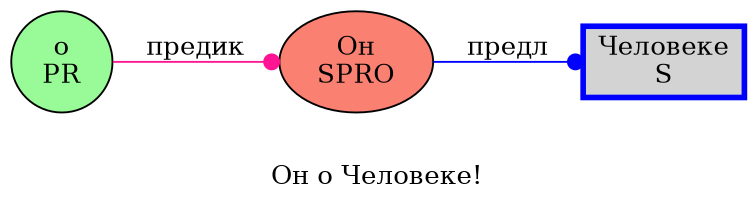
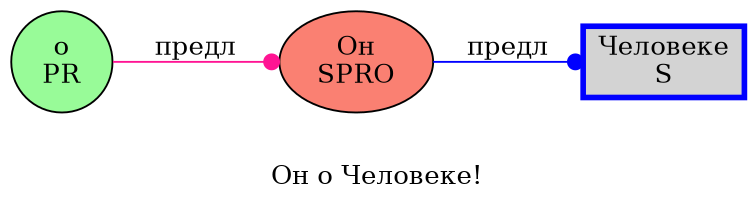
edge "о PR" -> "Он SPRO": label "предик" -> "предл"
